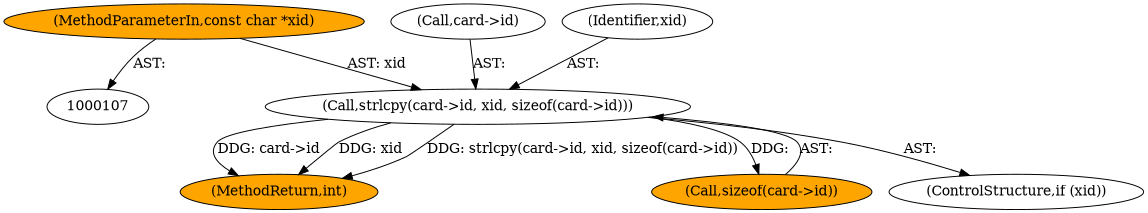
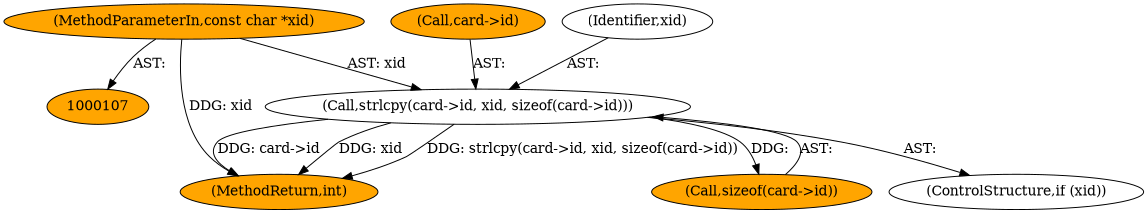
node "(Call,card->id)": fillcolor white -> orange
node "1000107": fillcolor white -> orange
edge "(MethodParameterIn,const char *xid)" -> "(MethodReturn,int)": added, label "DDG: xid"
